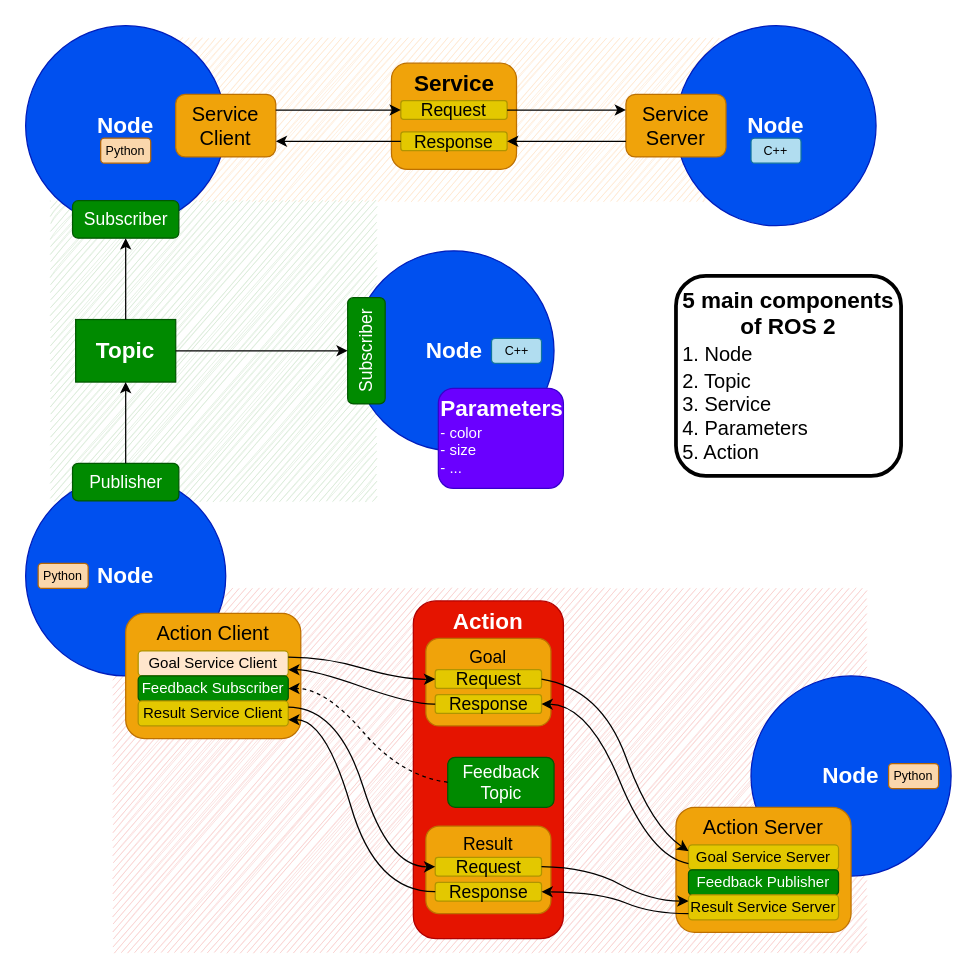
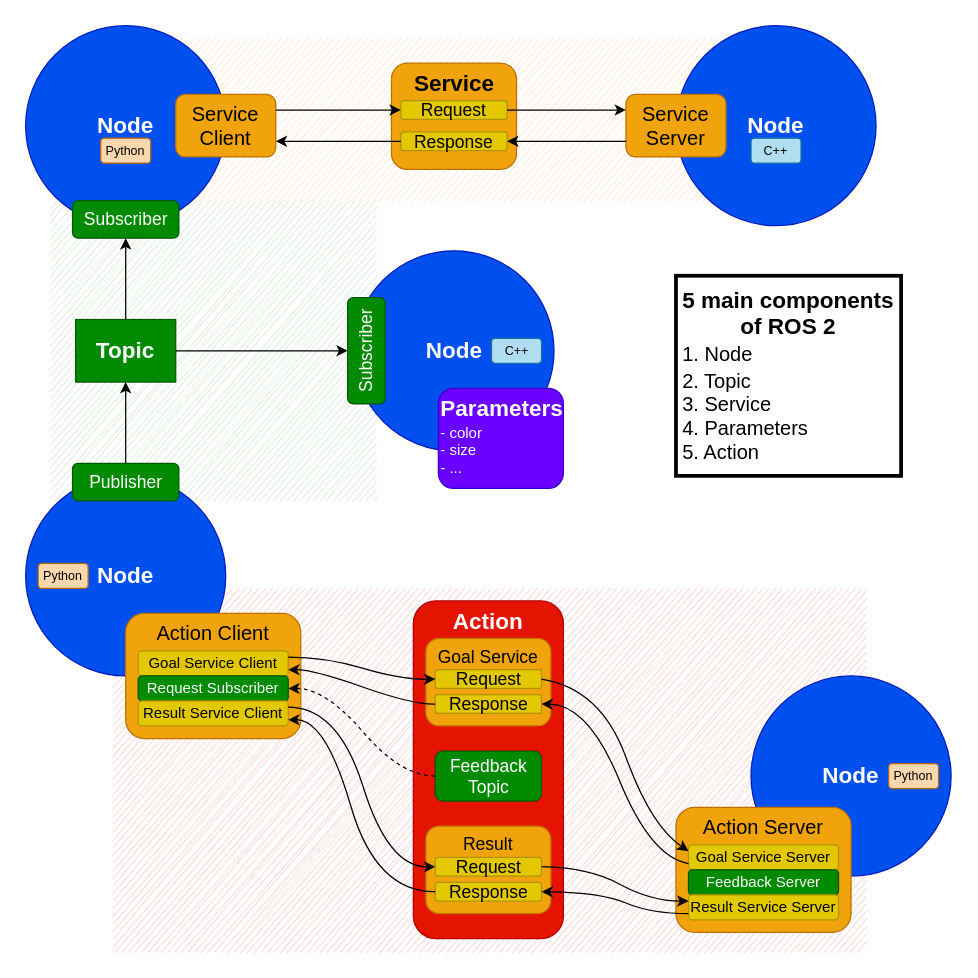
node "5 main components of ROS 2 1. Node 2. Topic 3. Service 4. Parameters 5. Action": shape rounded rectangle -> rectangle
node "Goal Service Client": fillcolor #ffe6cc -> #e3c800
node "Goal Parameters": label "Goal Parameters" -> "Goal Service"
node "Feedback Subscriber": label "Feedback Subscriber" -> "Request Subscriber"
node "Feedback Topic": moved (501, 782) -> (488, 776)
node "Feedback Publisher": label "Feedback Publisher" -> "Feedback Server"
